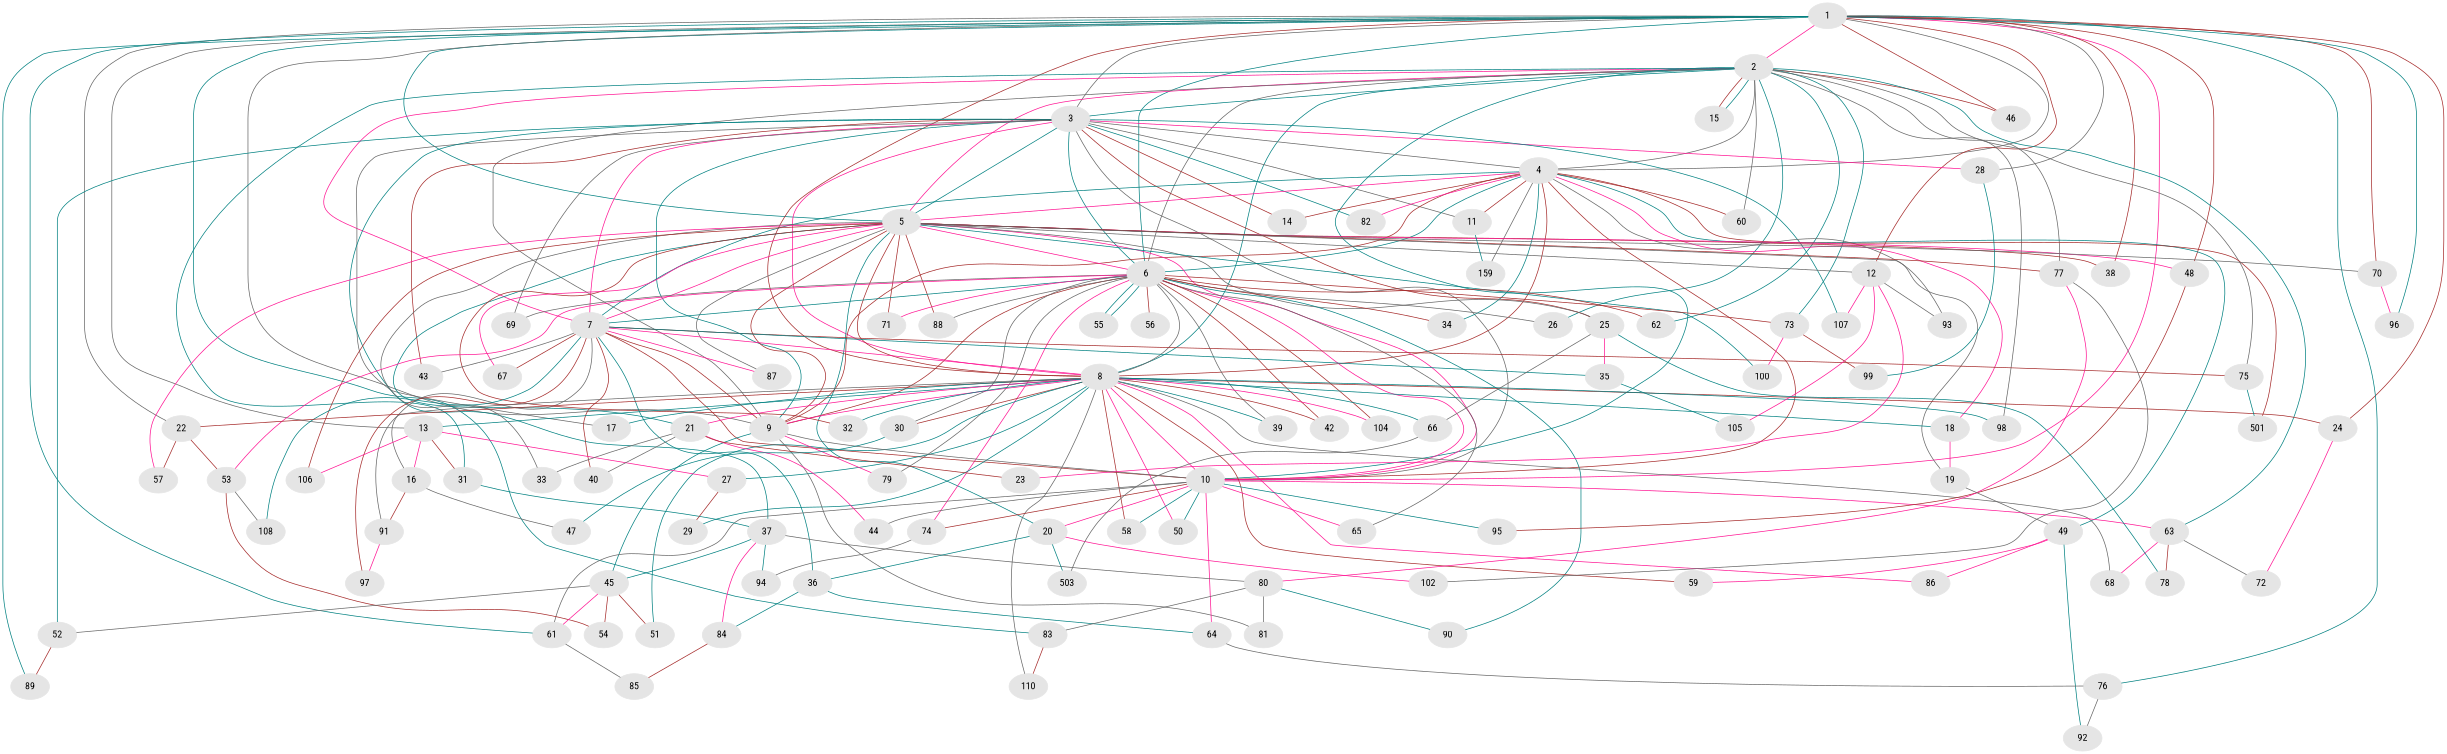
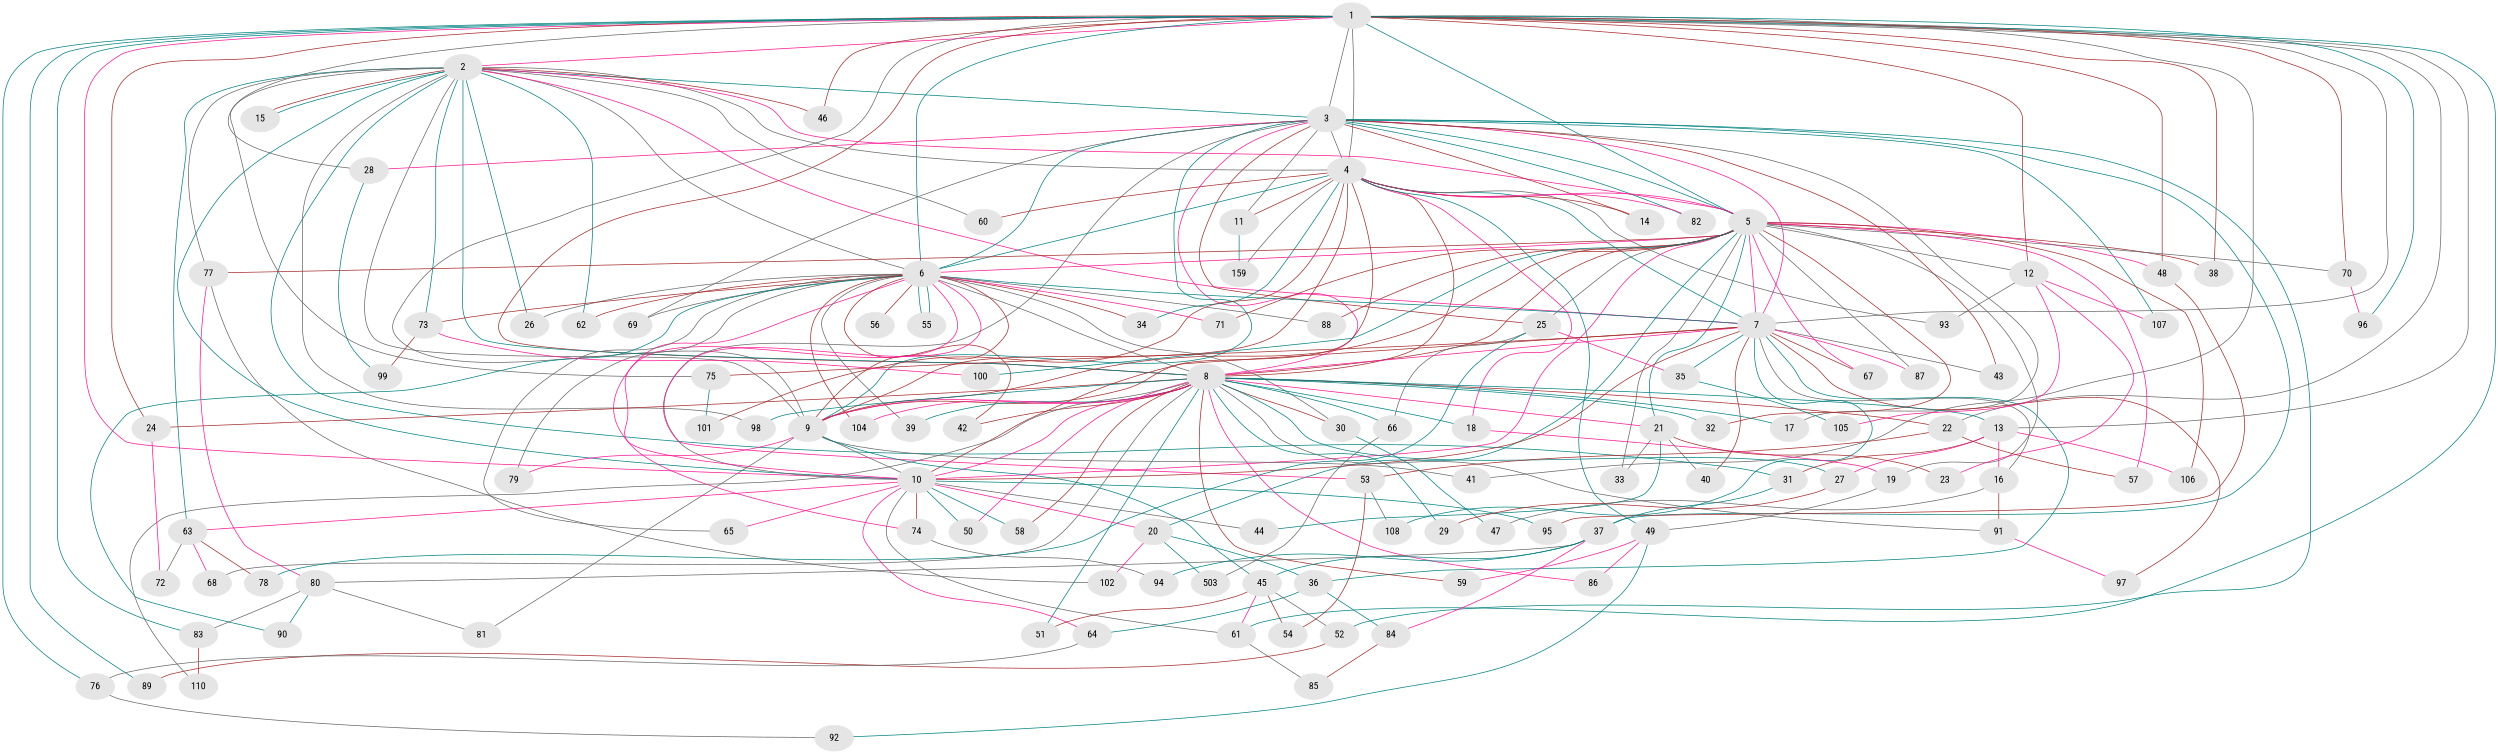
edge "1" -- "7": added
node "501": label "501" -> "101"
edge "21" -- "44": color deeppink -> teal
node "41": added
